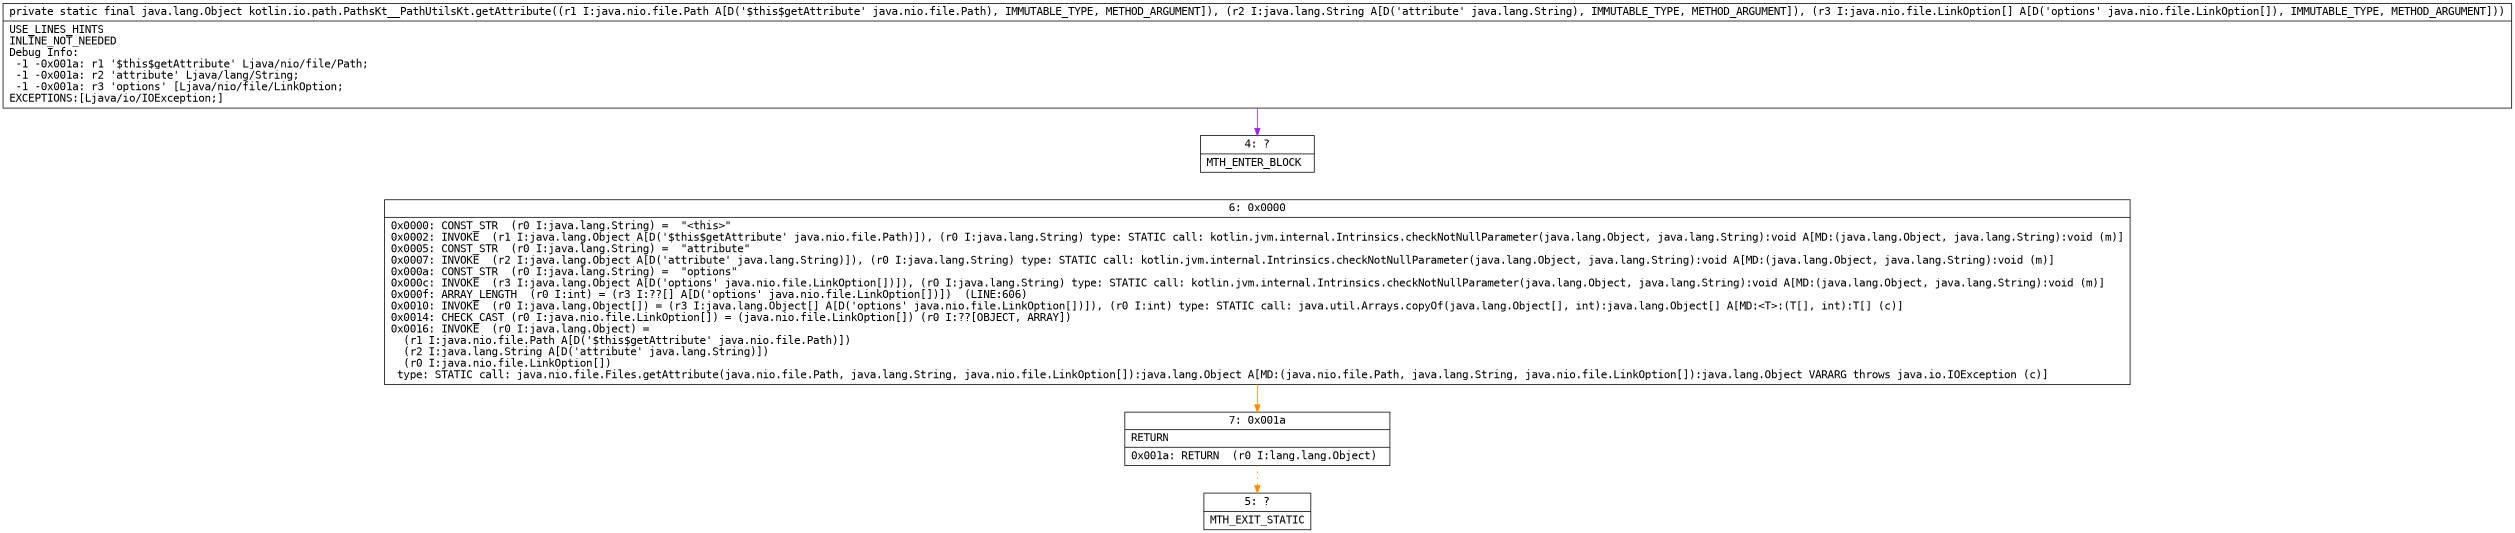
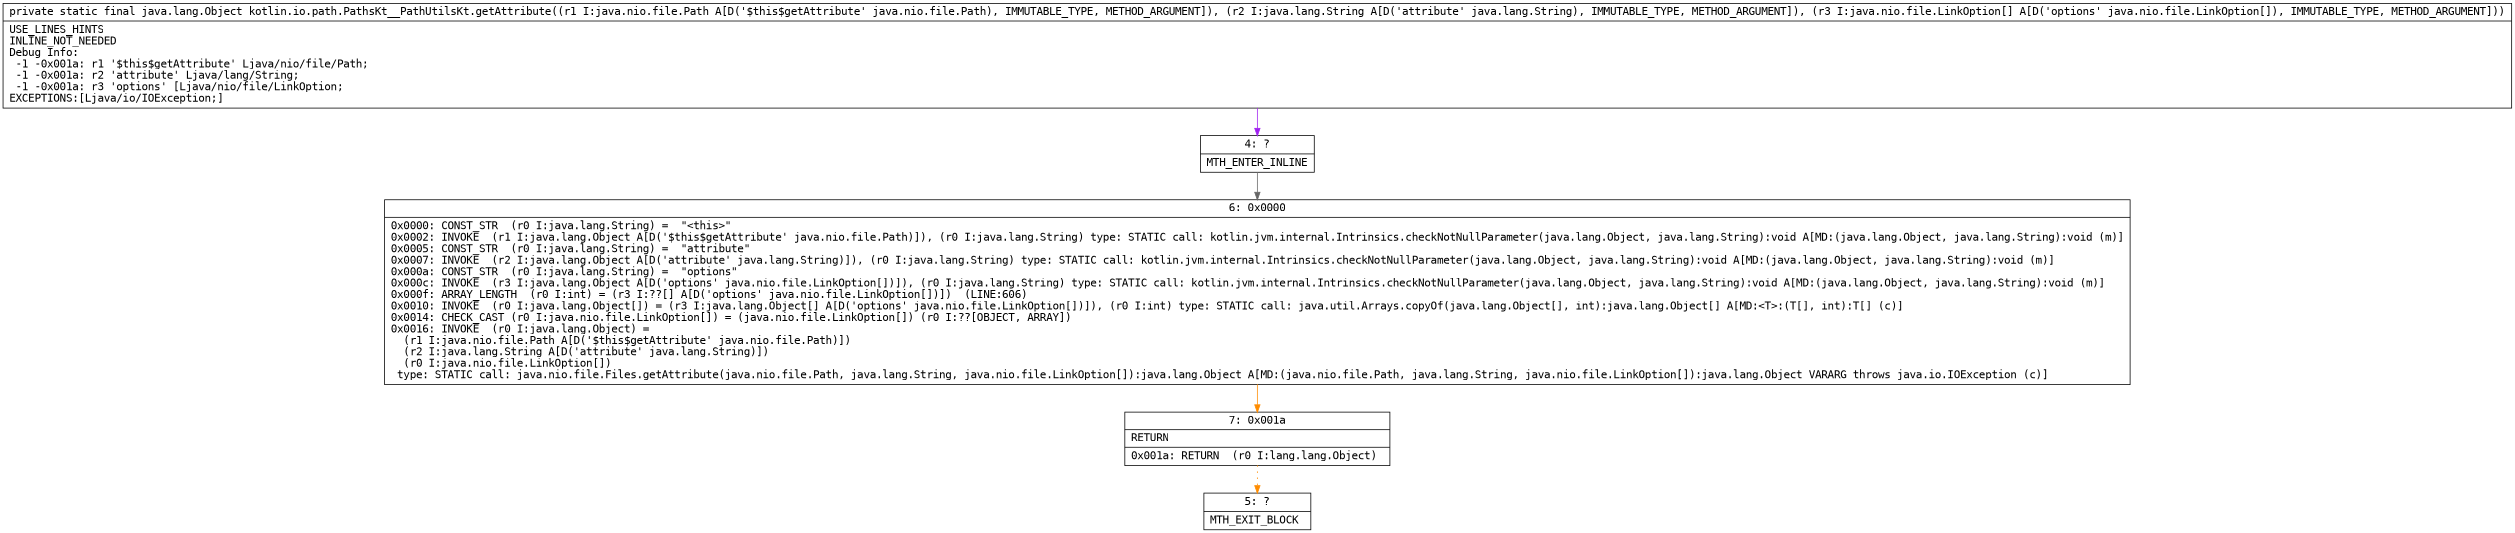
node "4: ?": text "MTH_ENTER_BLOCK" -> "MTH_ENTER_INLINE"
edge "4: ?" -> "6: 0x0000": added
node "5: ?": text "MTH_EXIT_STATIC" -> "MTH_EXIT_BLOCK"
